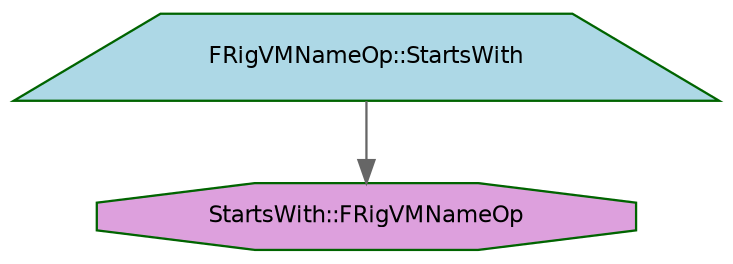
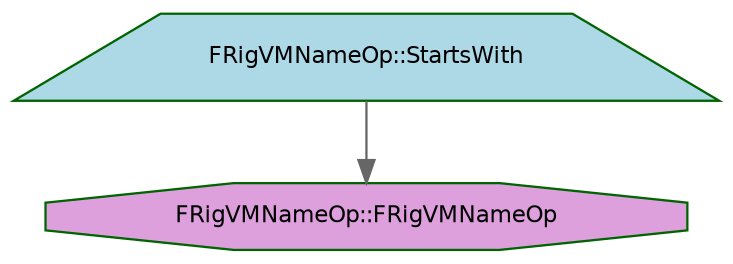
node "StartsWith::FRigVMNameOp": label "StartsWith::FRigVMNameOp" -> "FRigVMNameOp::FRigVMNameOp"
